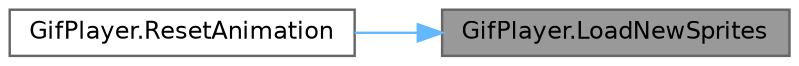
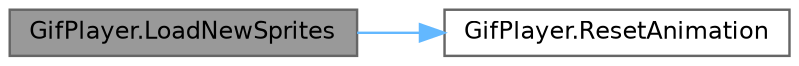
edge "GifPlayer.ResetAnimation" -> "GifPlayer.LoadNewSprites": reversed
